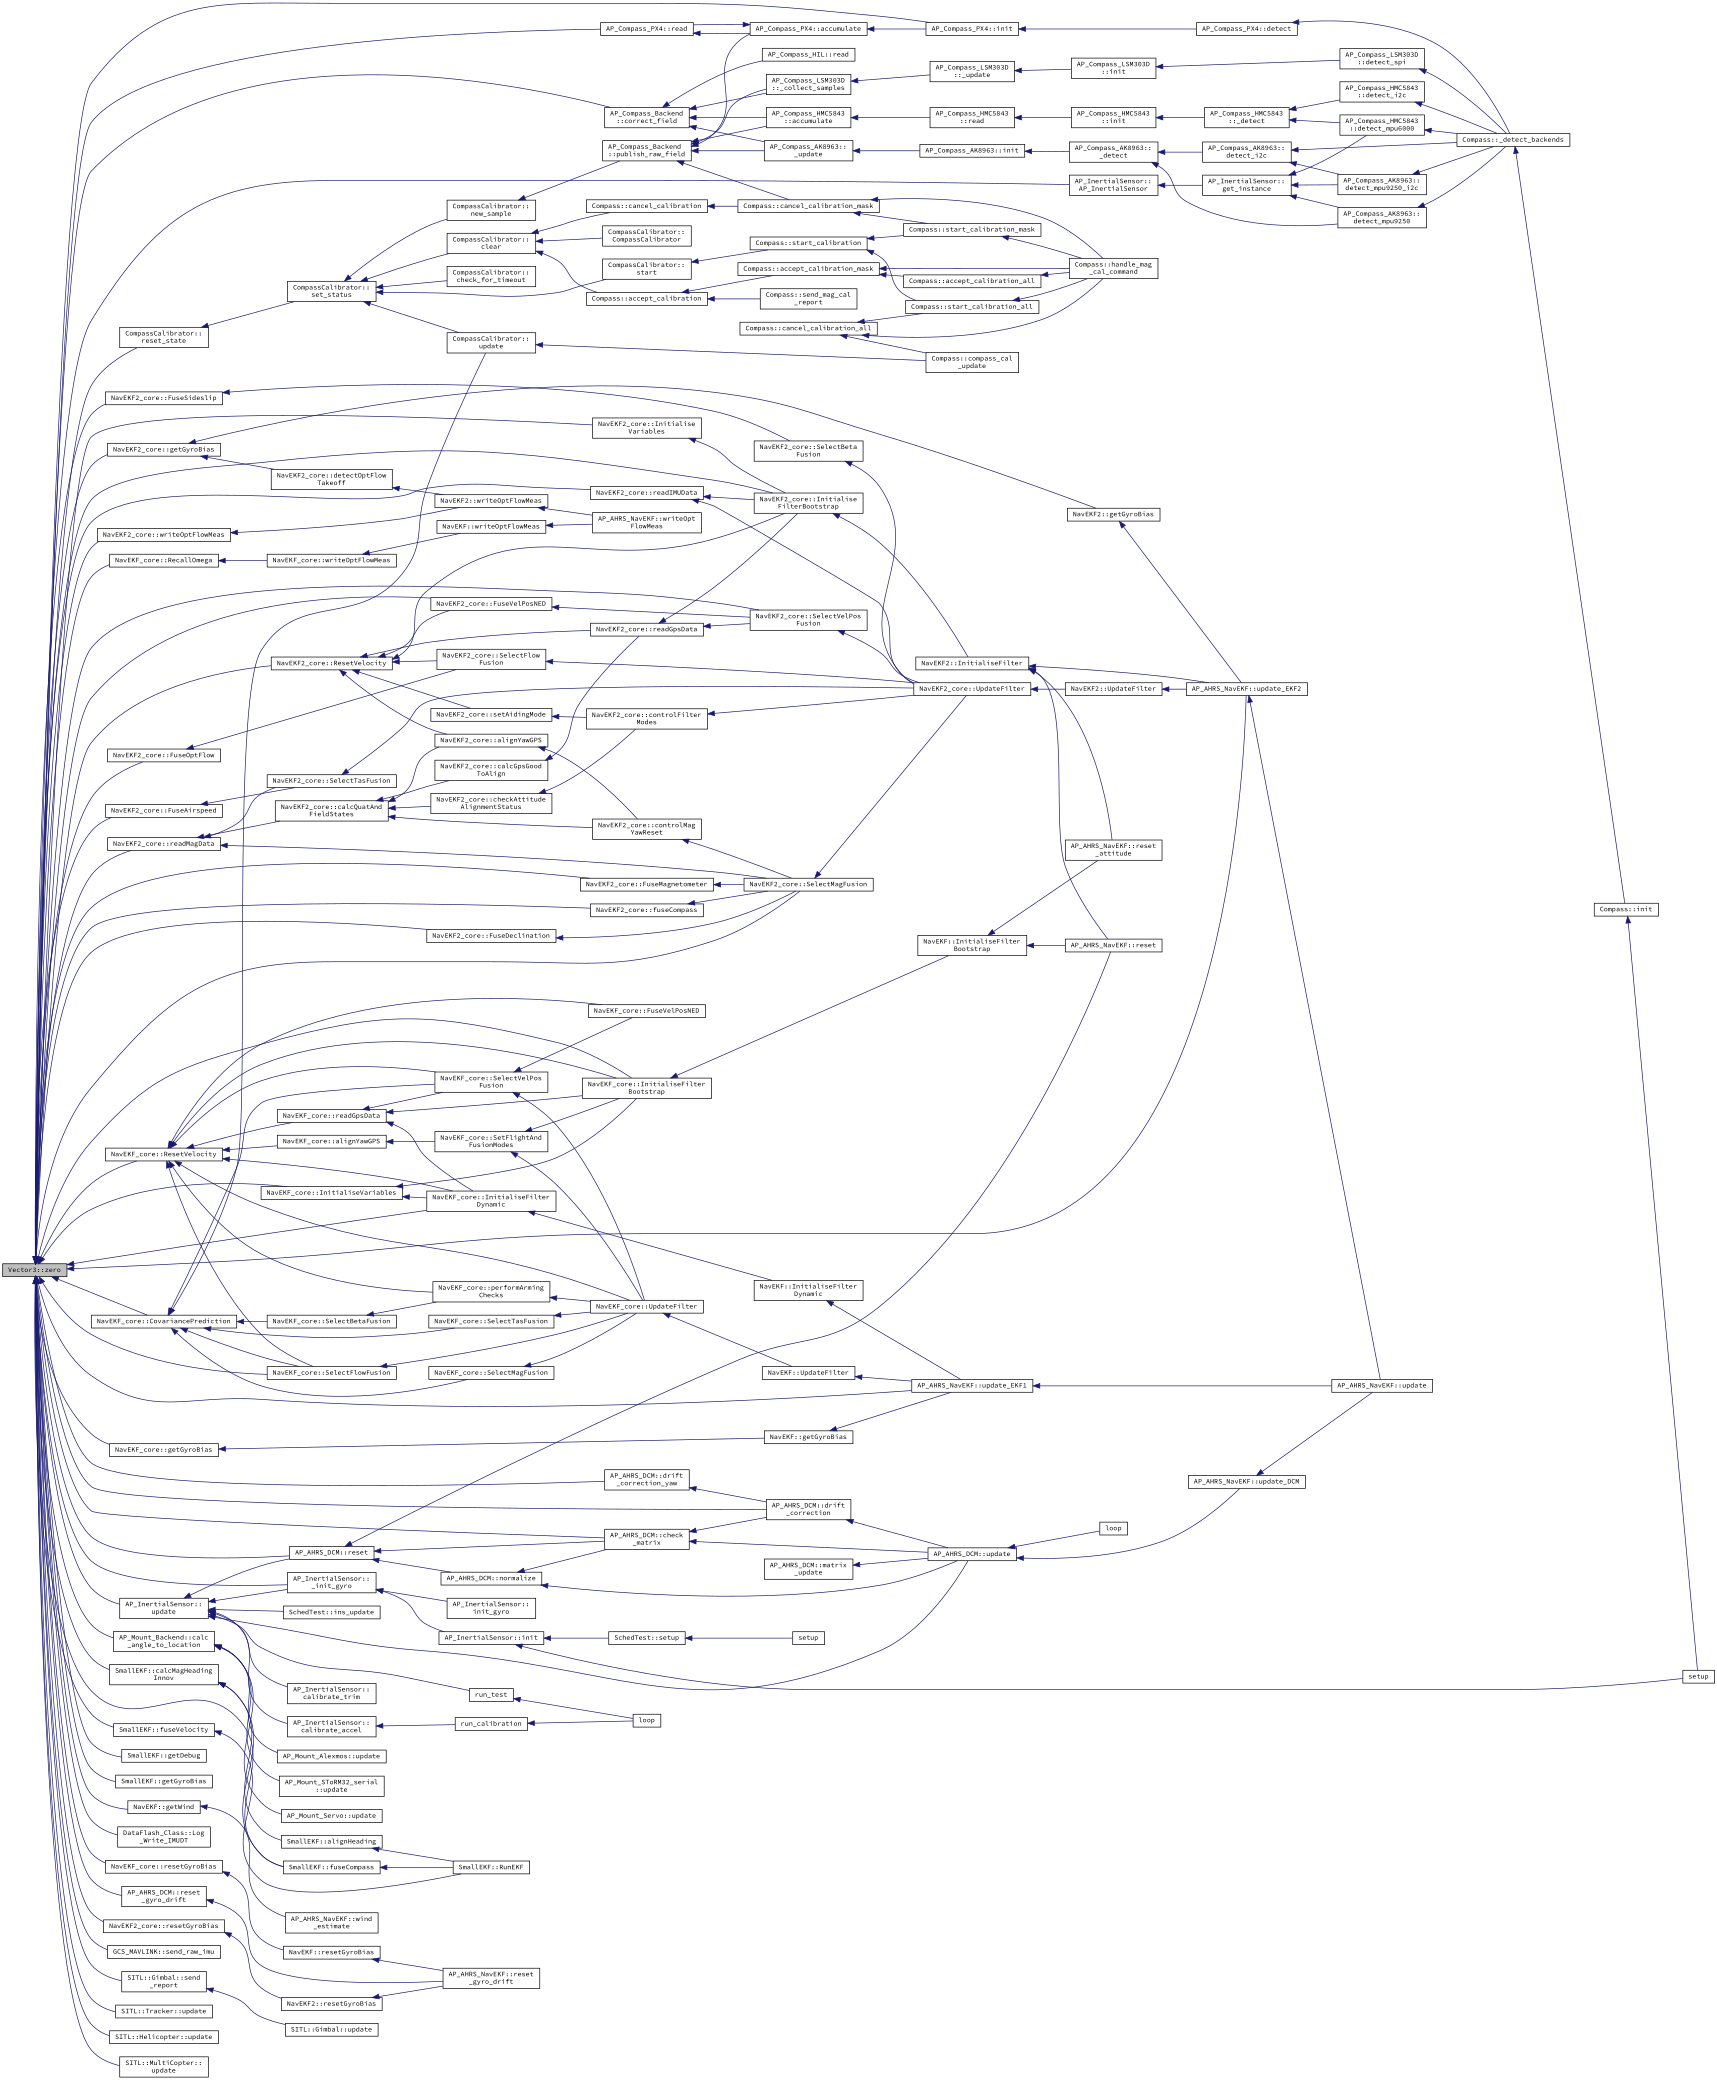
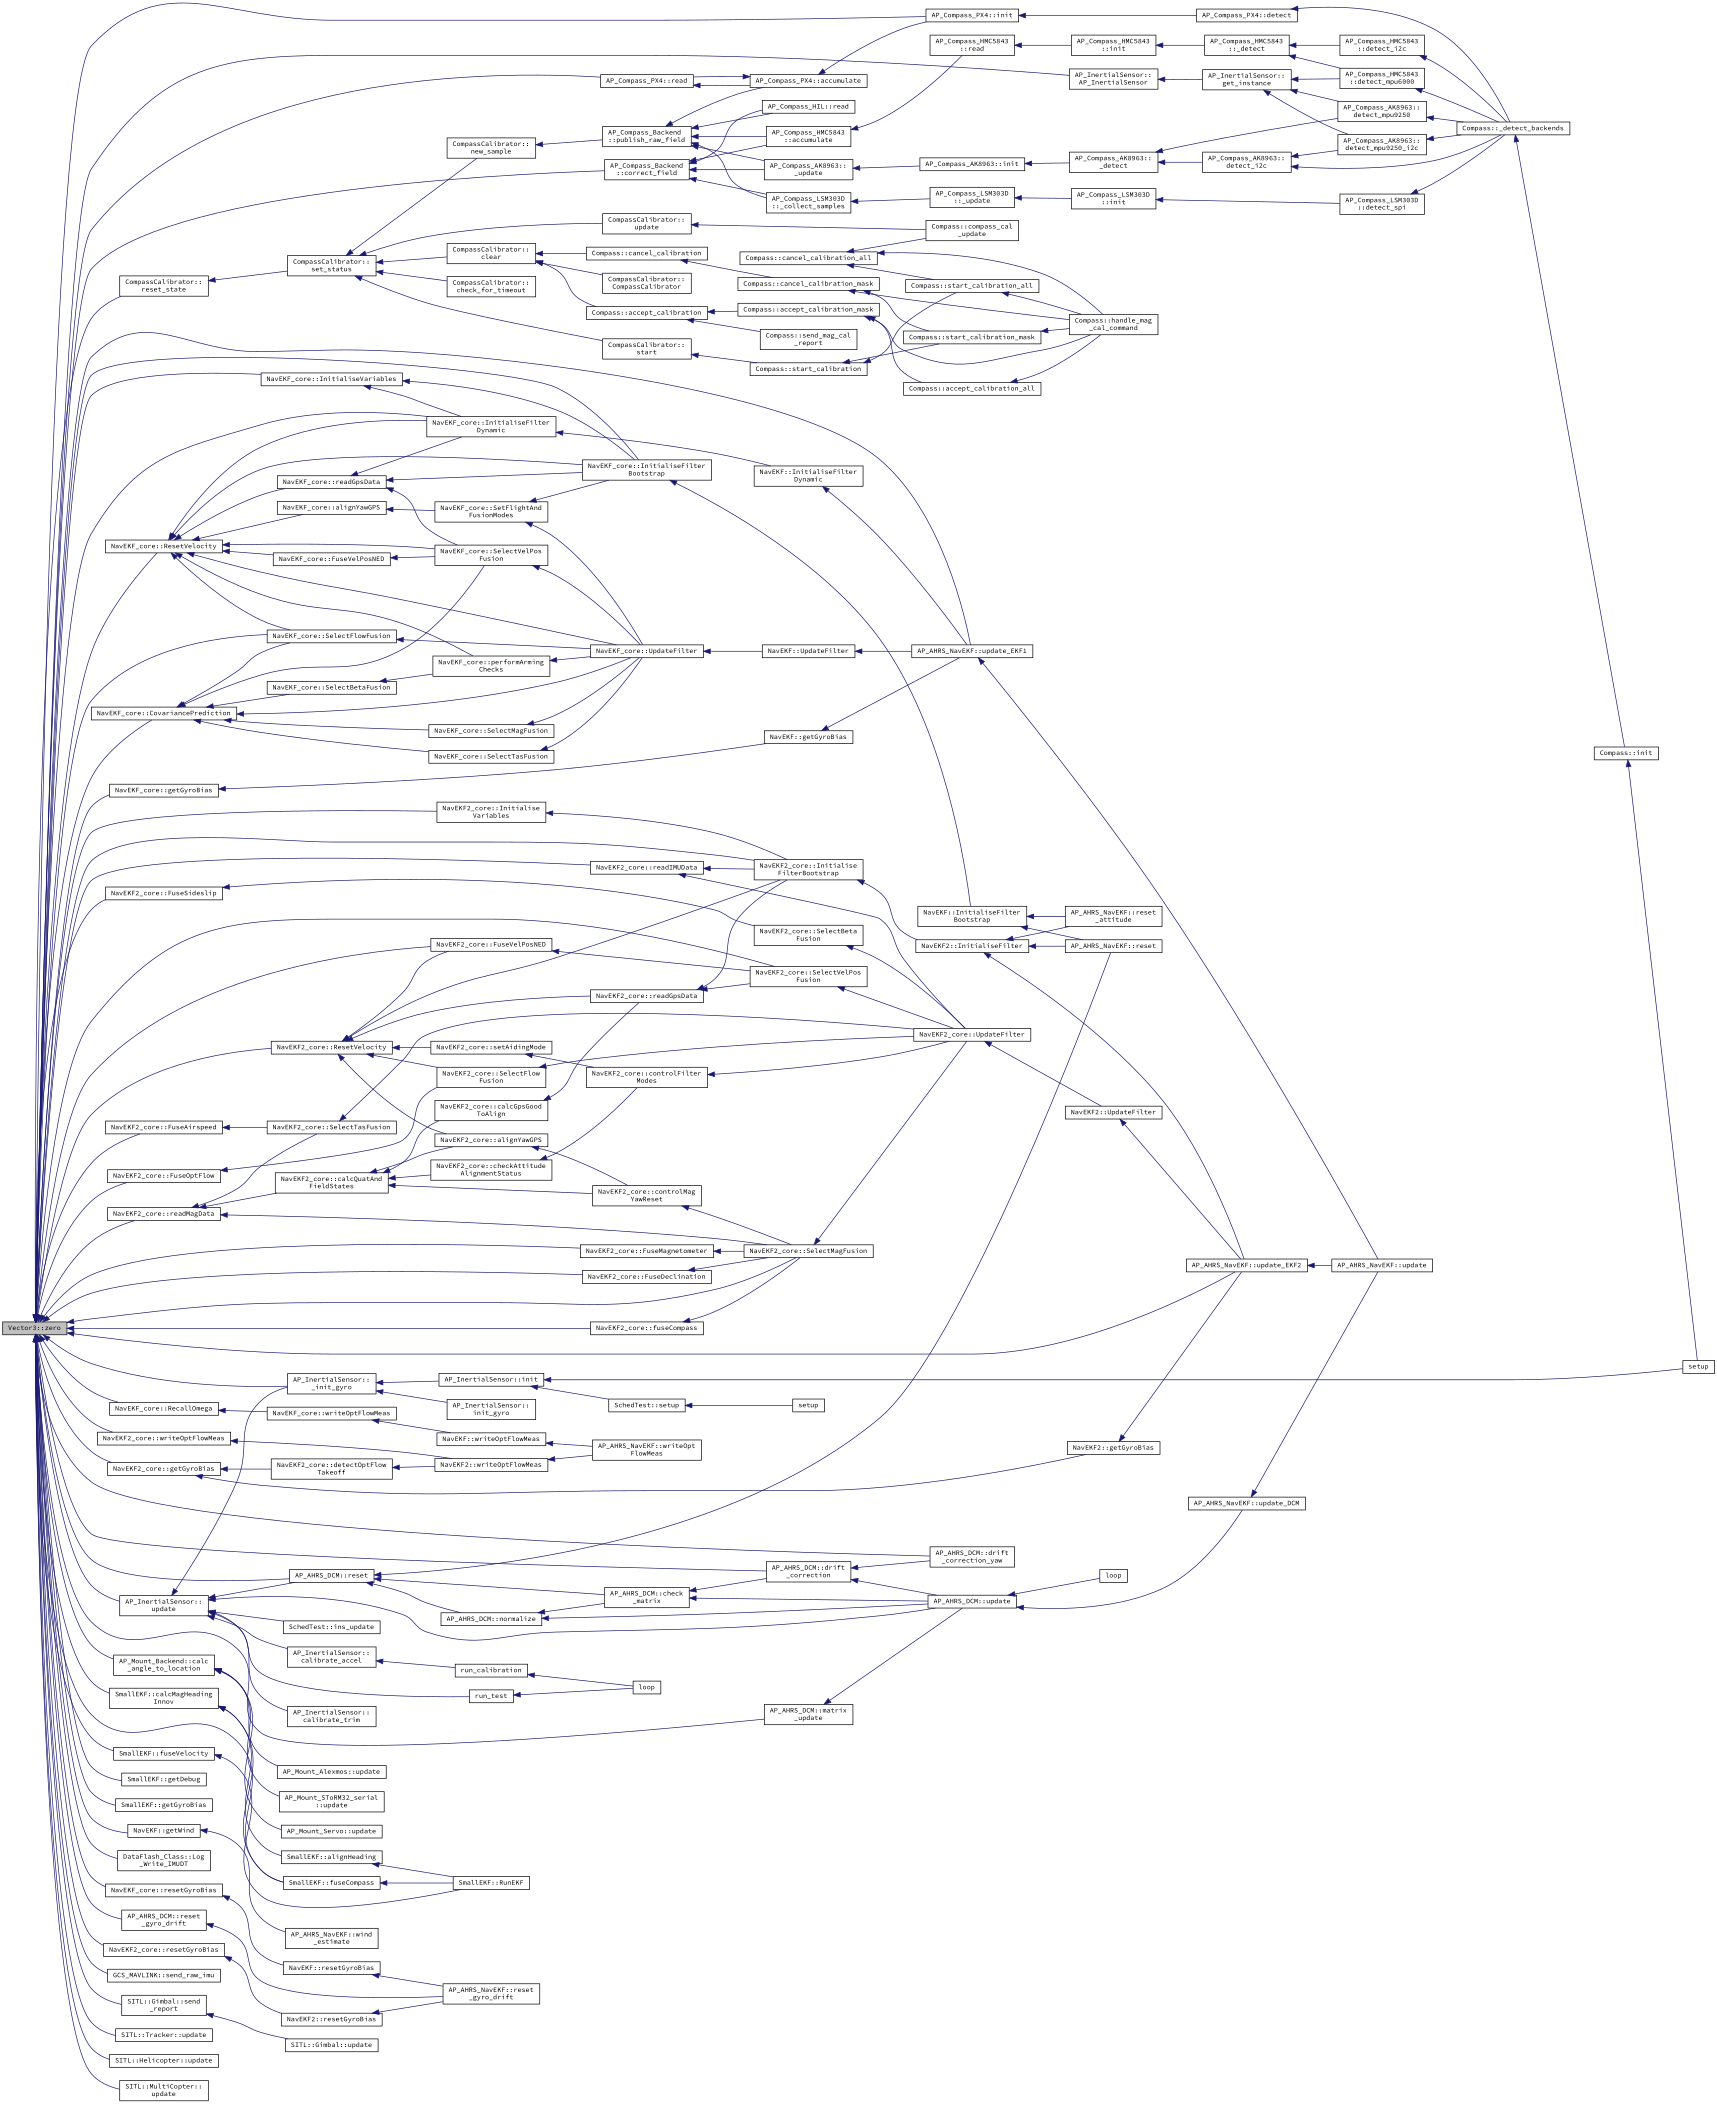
edge "Compass::cancel_calibration_mask" -> "AP_Compass_Backend ::publish_raw_field": now "AP_Compass_HIL::read" -> "AP_Compass_Backend ::publish_raw_field"
edge "CompassCalibrator:: update" -> "NavEKF_core::CovariancePrediction": now "NavEKF_core::UpdateFilter" -> "NavEKF_core::CovariancePrediction"
edge "NavEKF_core::FuseVelPosNED" -> "NavEKF_core::SelectVelPos Fusion": reversed
edge "AP_AHRS_DCM::drift _correction" -> "AP_AHRS_DCM::drift _correction_yaw": reversed
edge "AP_AHRS_DCM::check _matrix" -> "Vector3::zero": now "AP_AHRS_DCM::matrix _update" -> "Vector3::zero"
